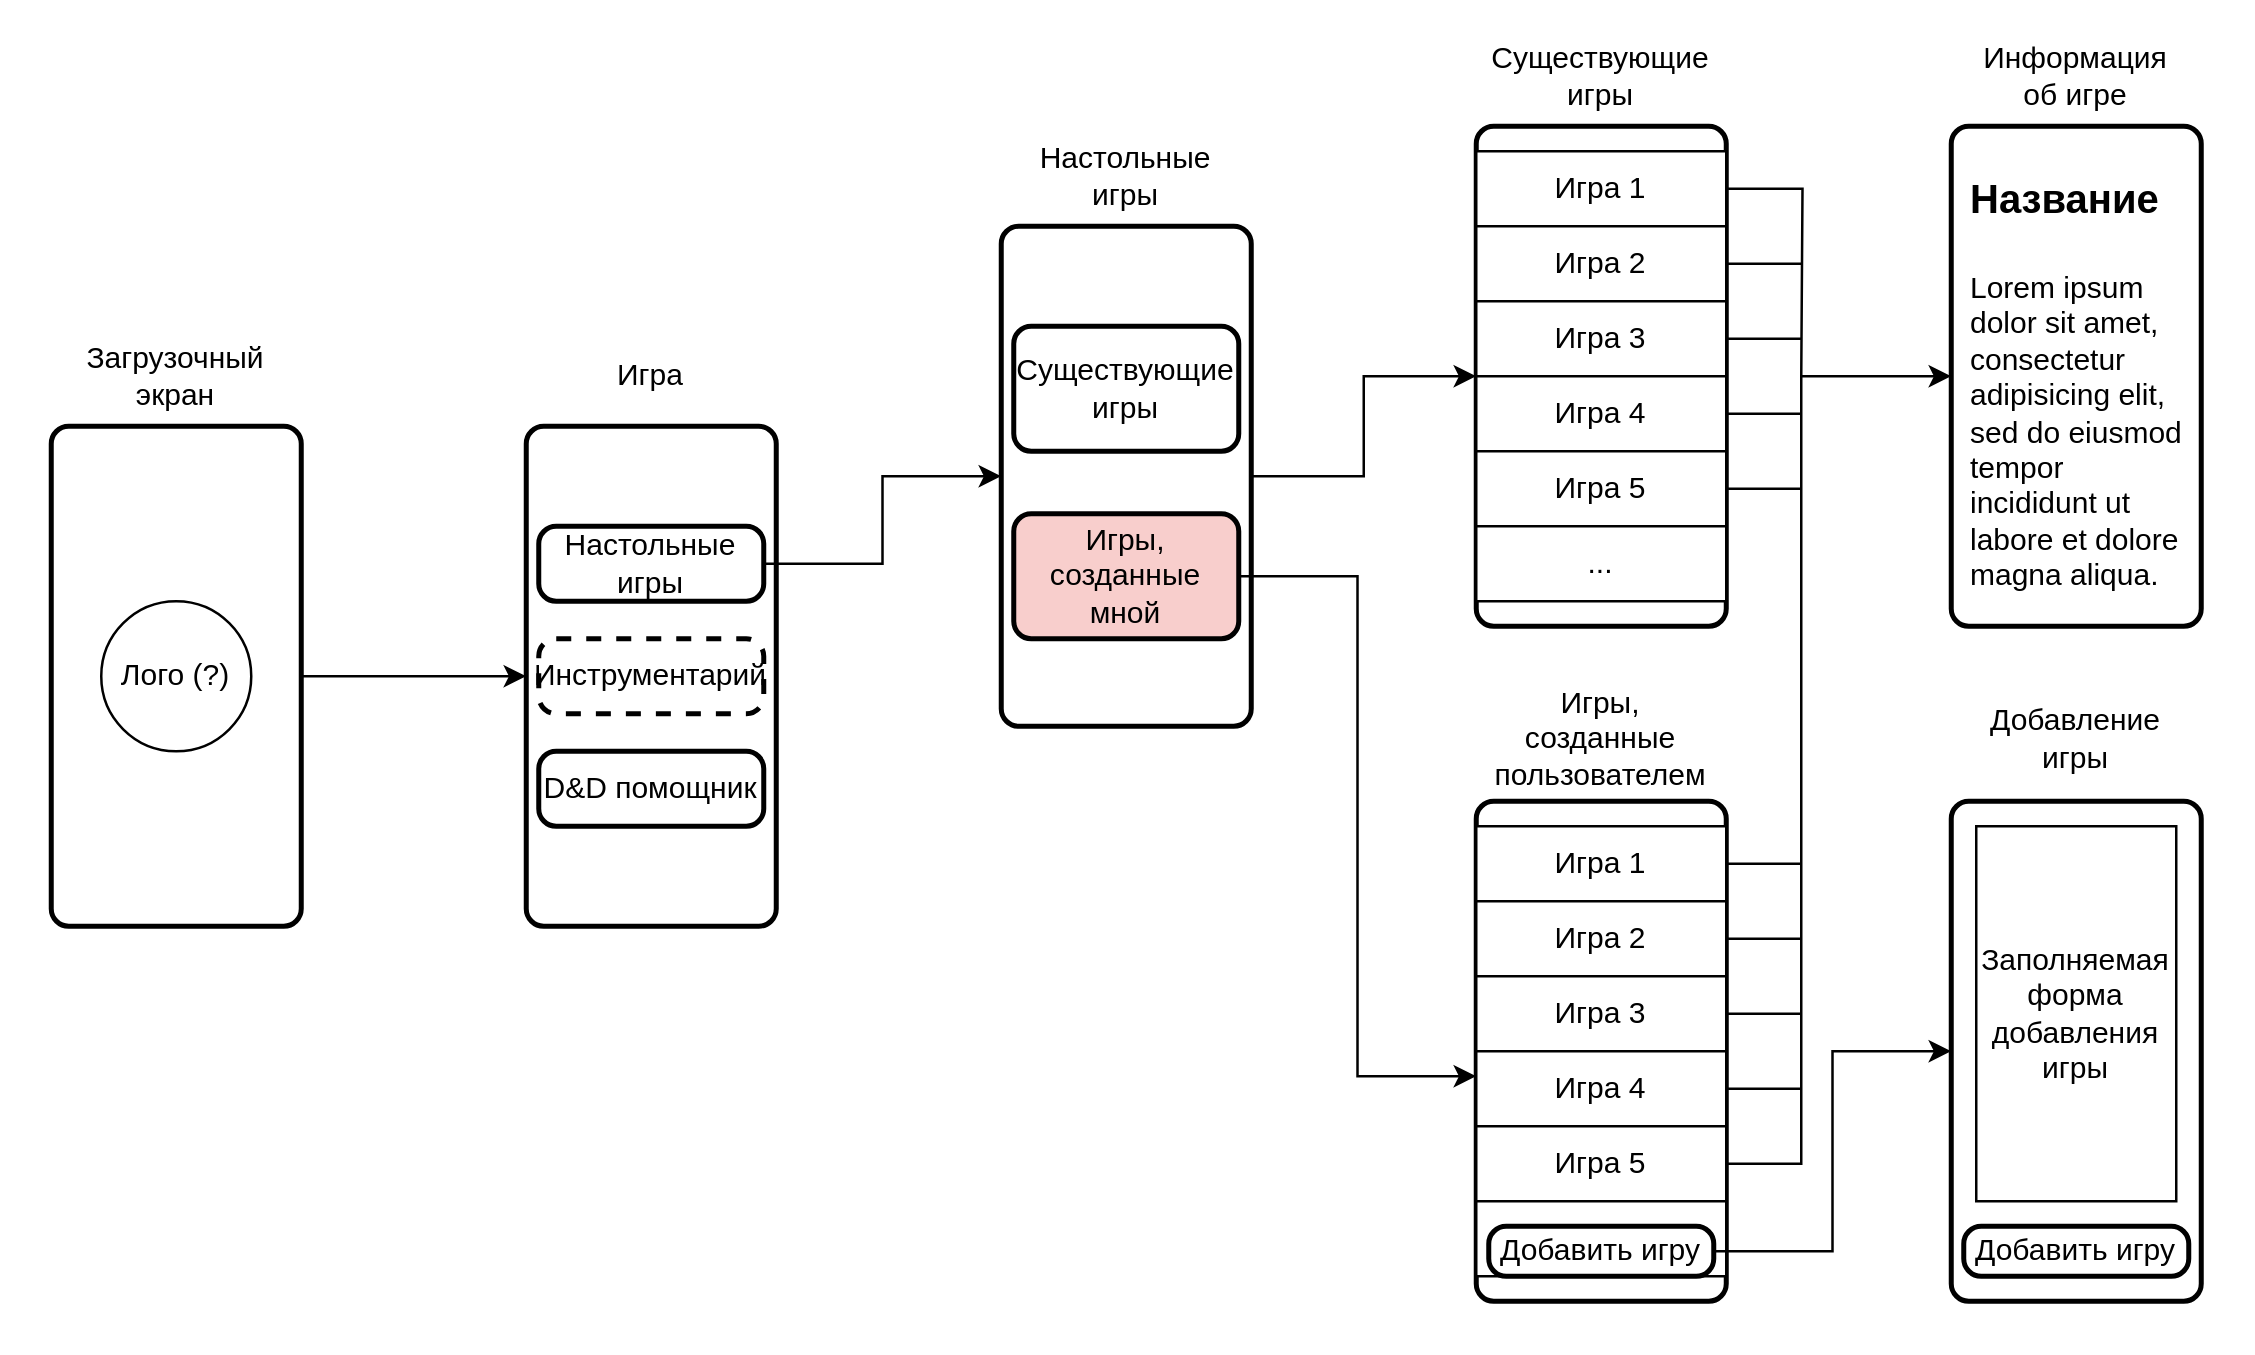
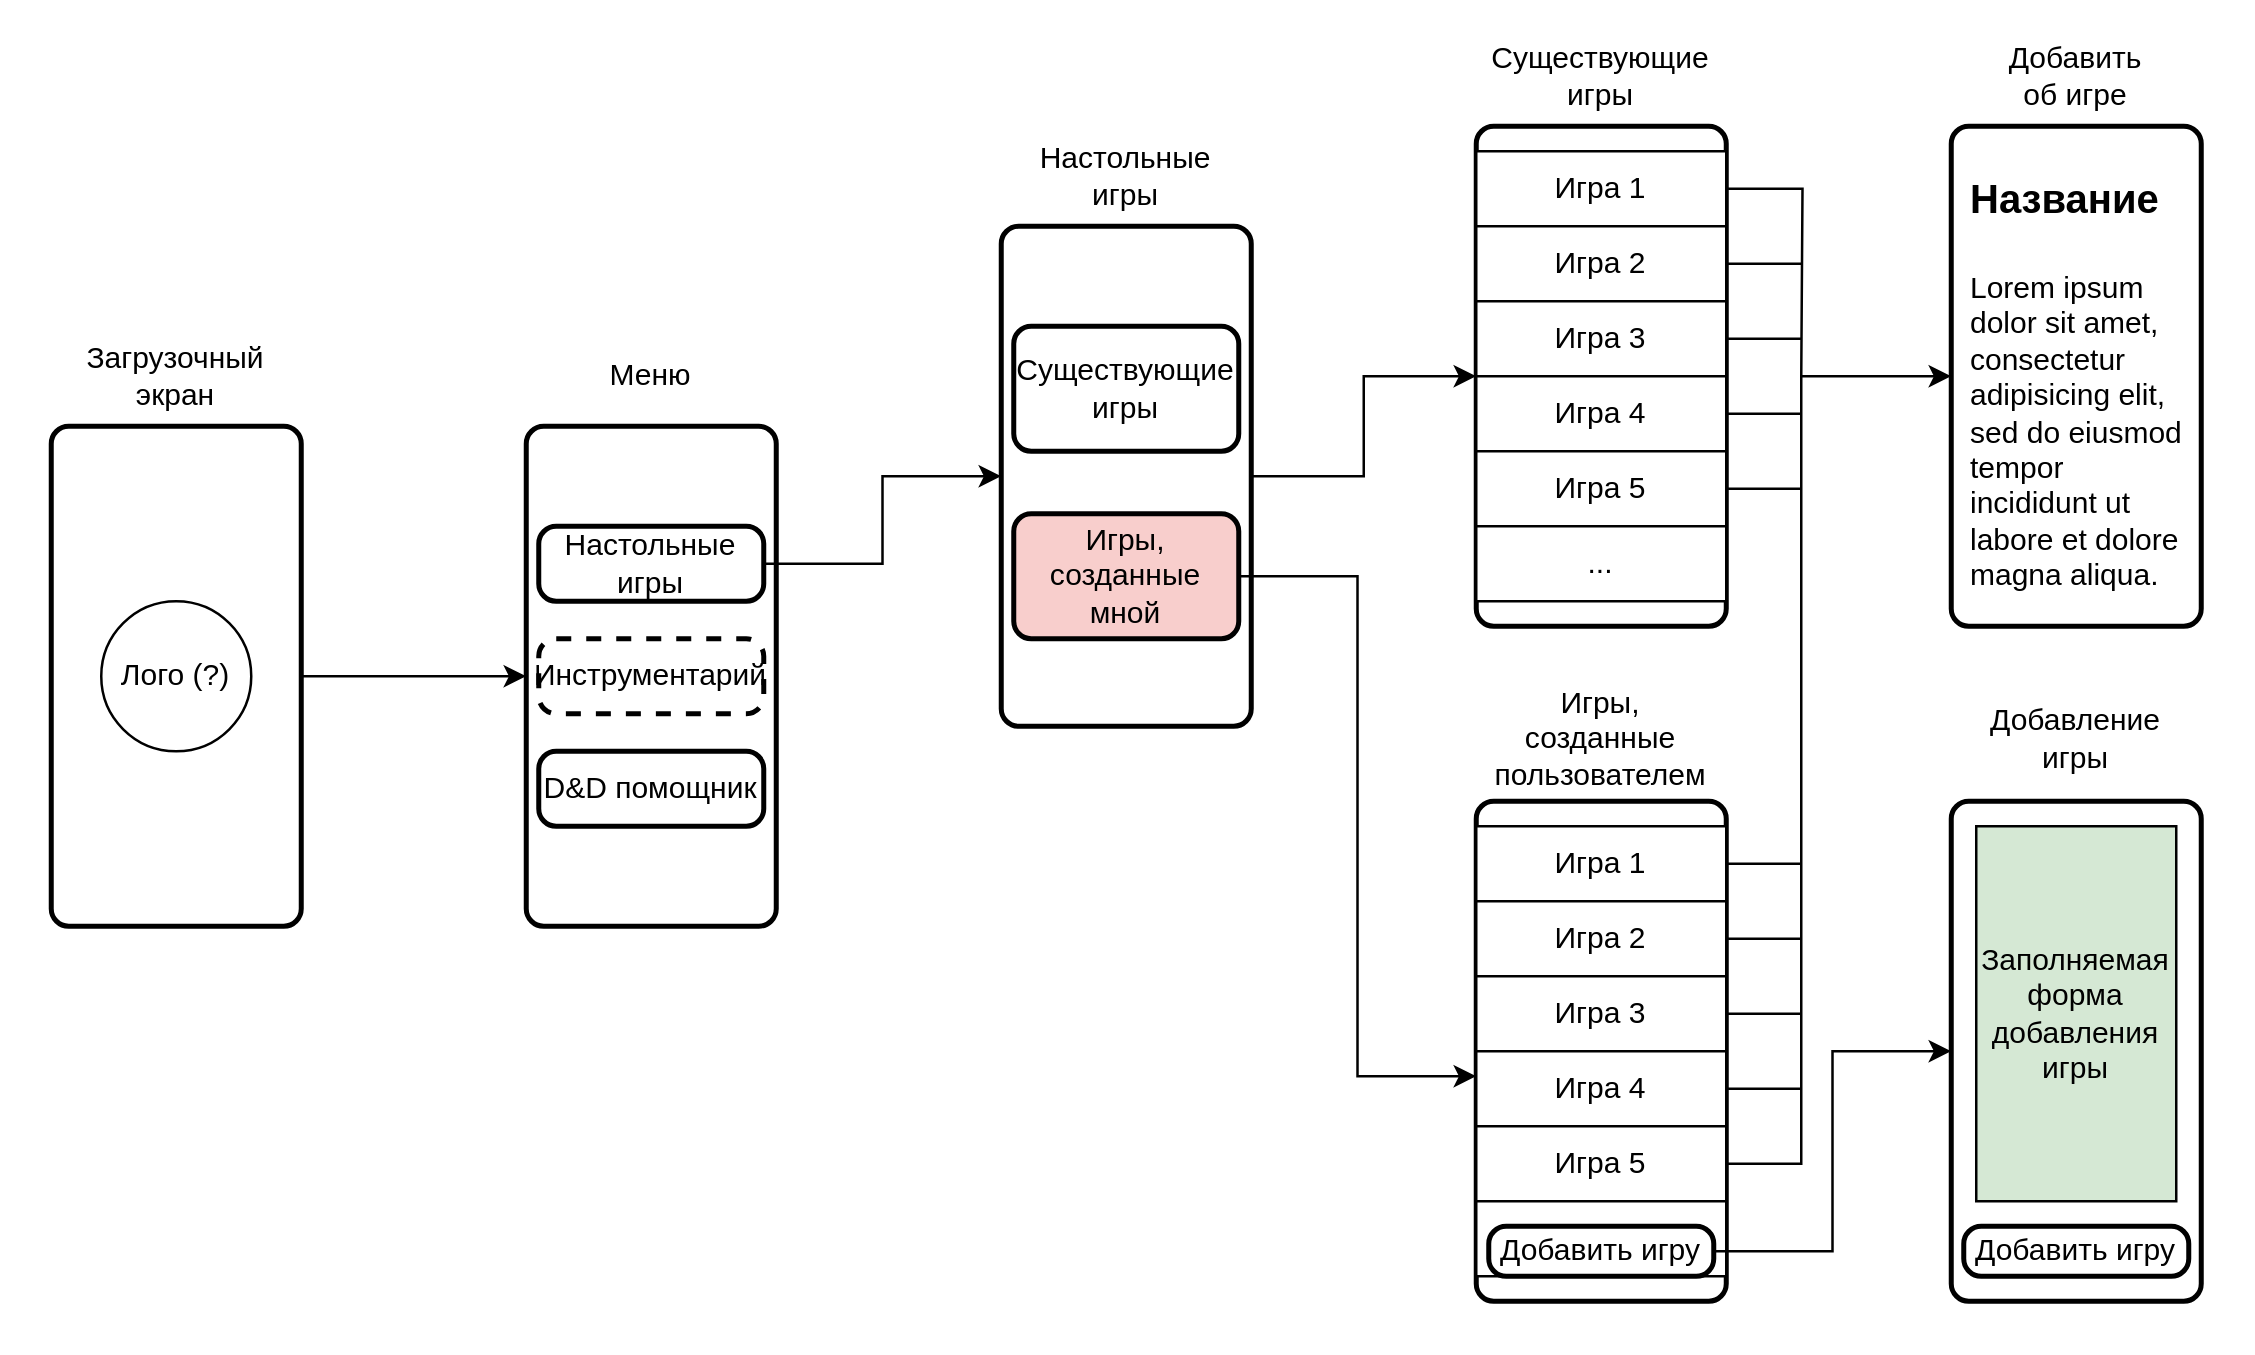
node "Информация об игре": label "Информация об игре" -> "Добавить об игре"
node "Игра": label "Игра" -> "Меню"
node "Заполняемая форма добавления игры": fillcolor #ffffff -> #d5e8d4
